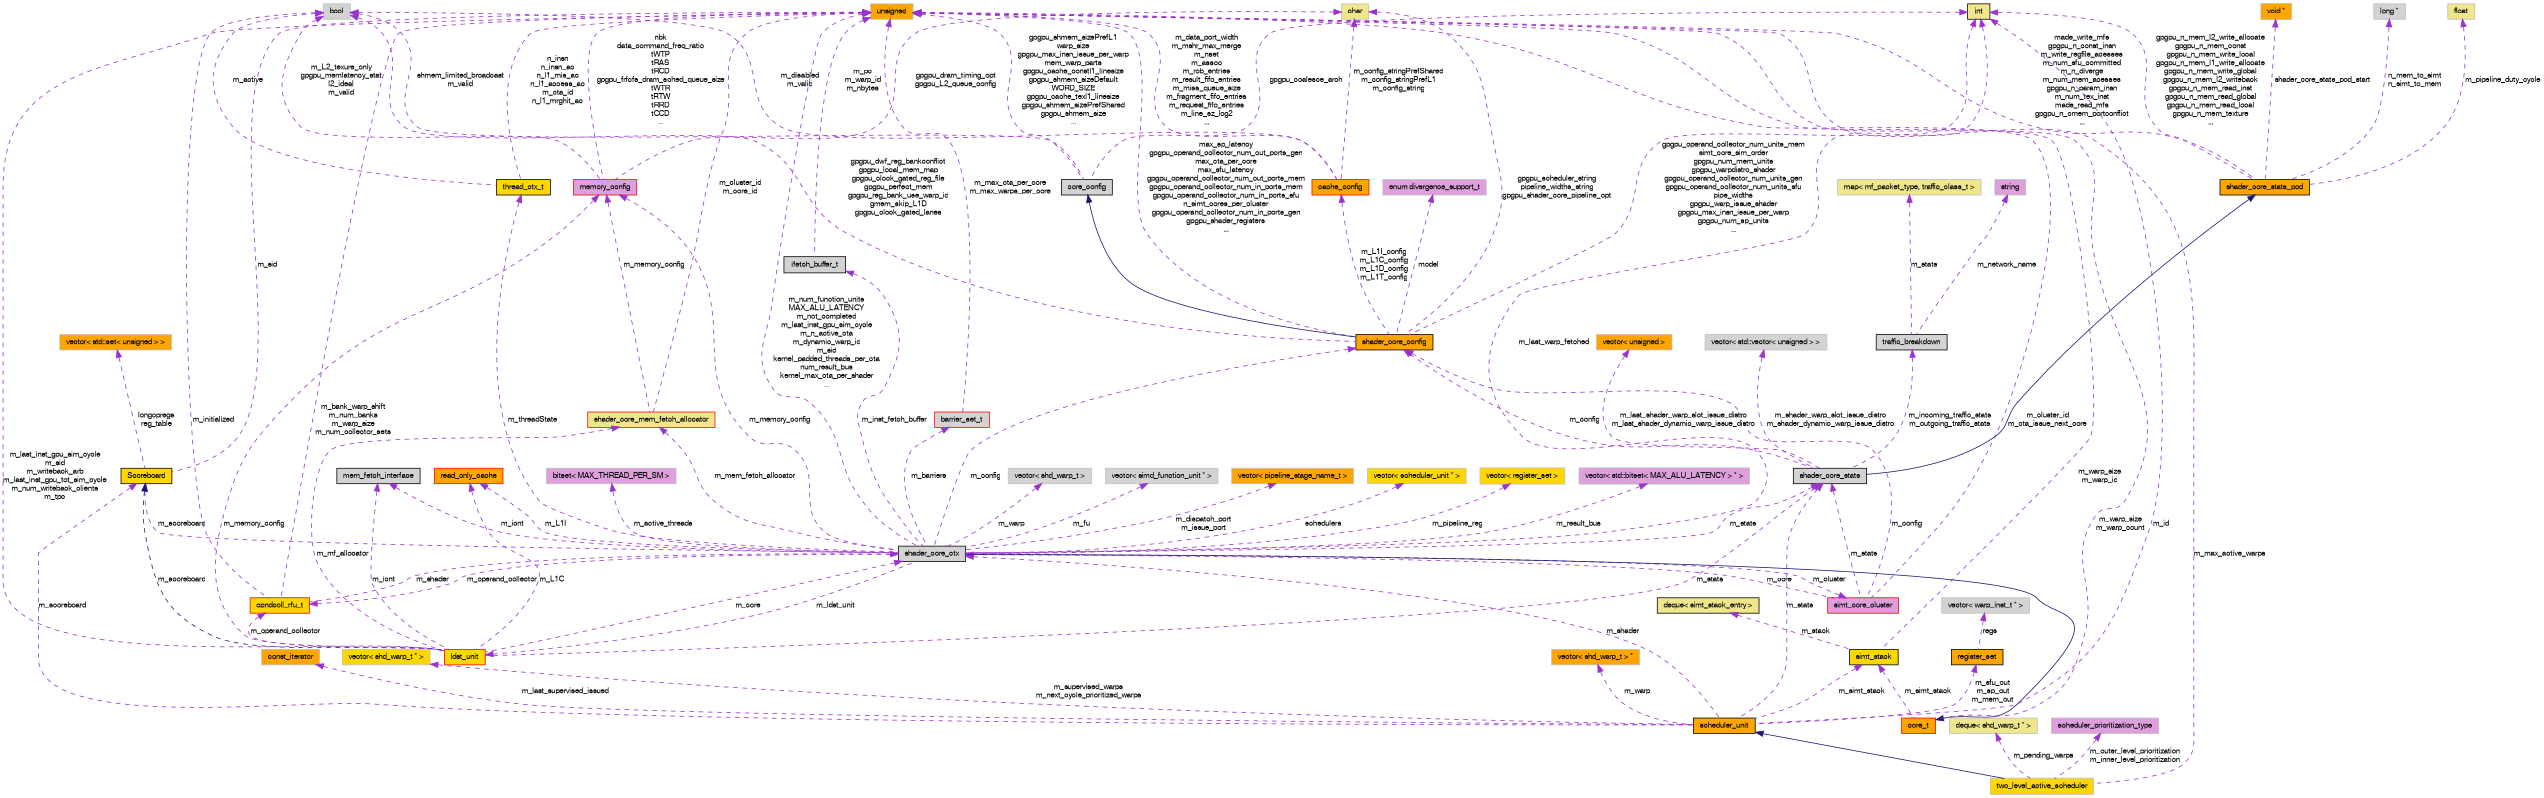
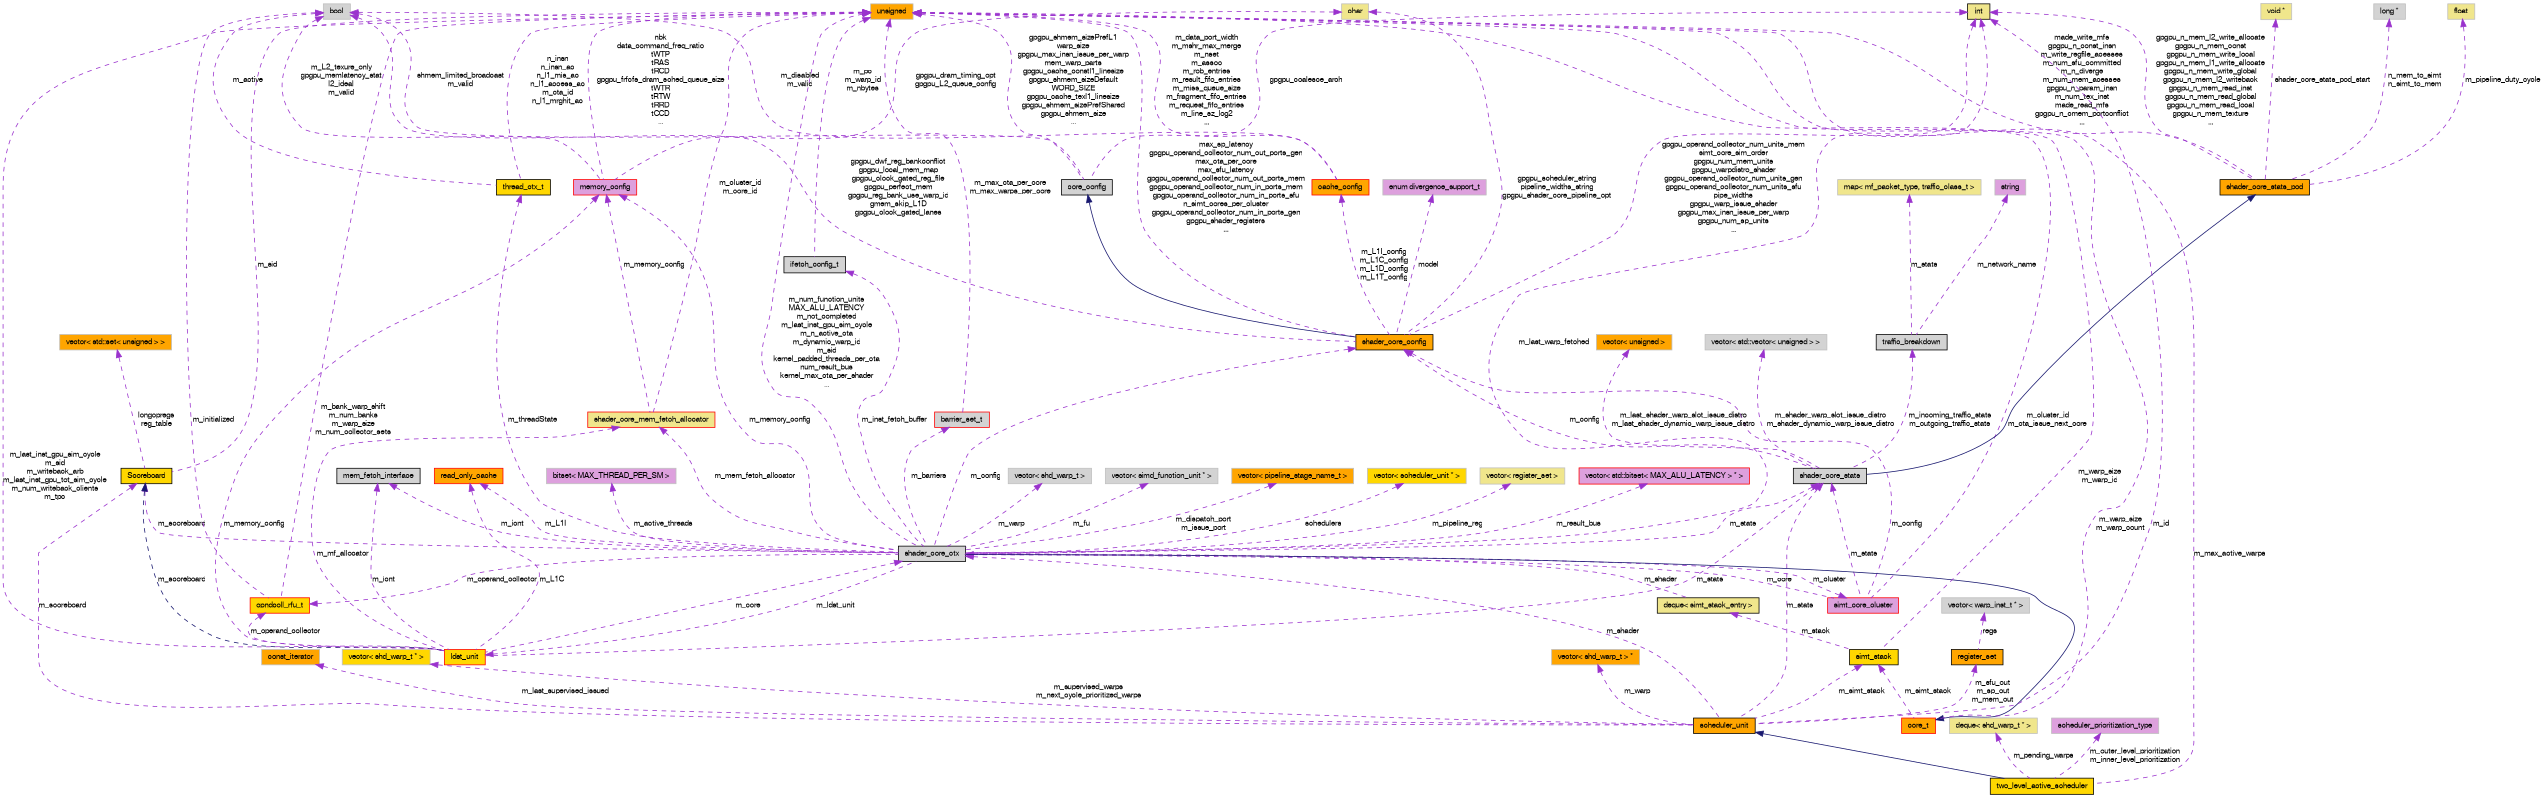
node "void *": fillcolor orange -> khaki
edge "cache_config" -> "char": removed, label "m_config_stringPrefShared m_config_stringPrefL1 m_config_string"
node "ifetch_buffer_t": label "ifetch_buffer_t" -> "ifetch_config_t"
node "vector< register_set >": fillcolor gold -> khaki
node "vector< std::bitset< MAX_ALU_LATENCY > * >": color grey75 -> red
edge "opndcoll_rfu_t" -> "shader_core_ctx": now "deque< simt_stack_entry >" -> "shader_core_ctx"
node "two_level_active_scheduler": color grey75 -> black
